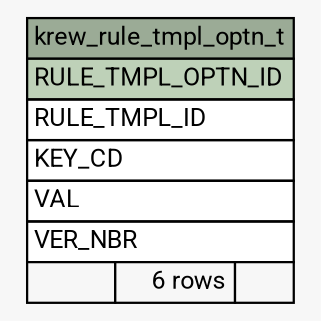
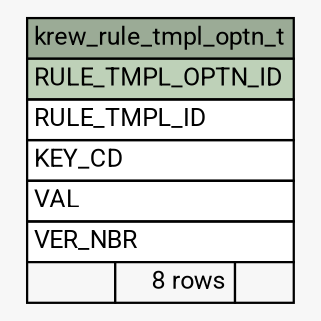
node "krew_rule_tmpl_optn_t": text "6 rows" -> "8 rows"
